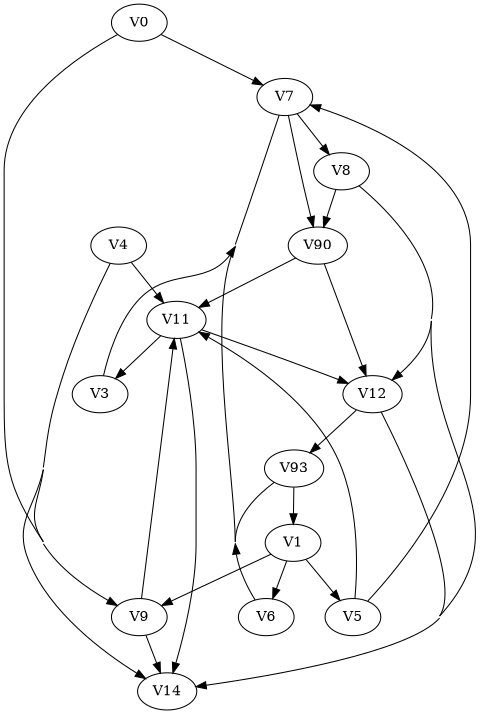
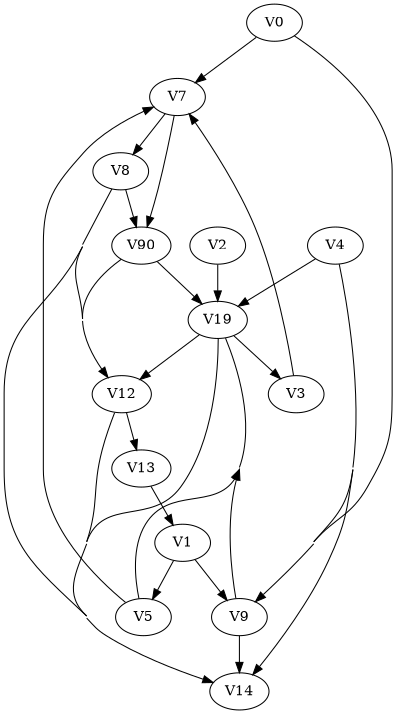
node "V2": added
node "V11": label "V11" -> "V19"
node "V93": label "V93" -> "V13"
node "V6": removed
